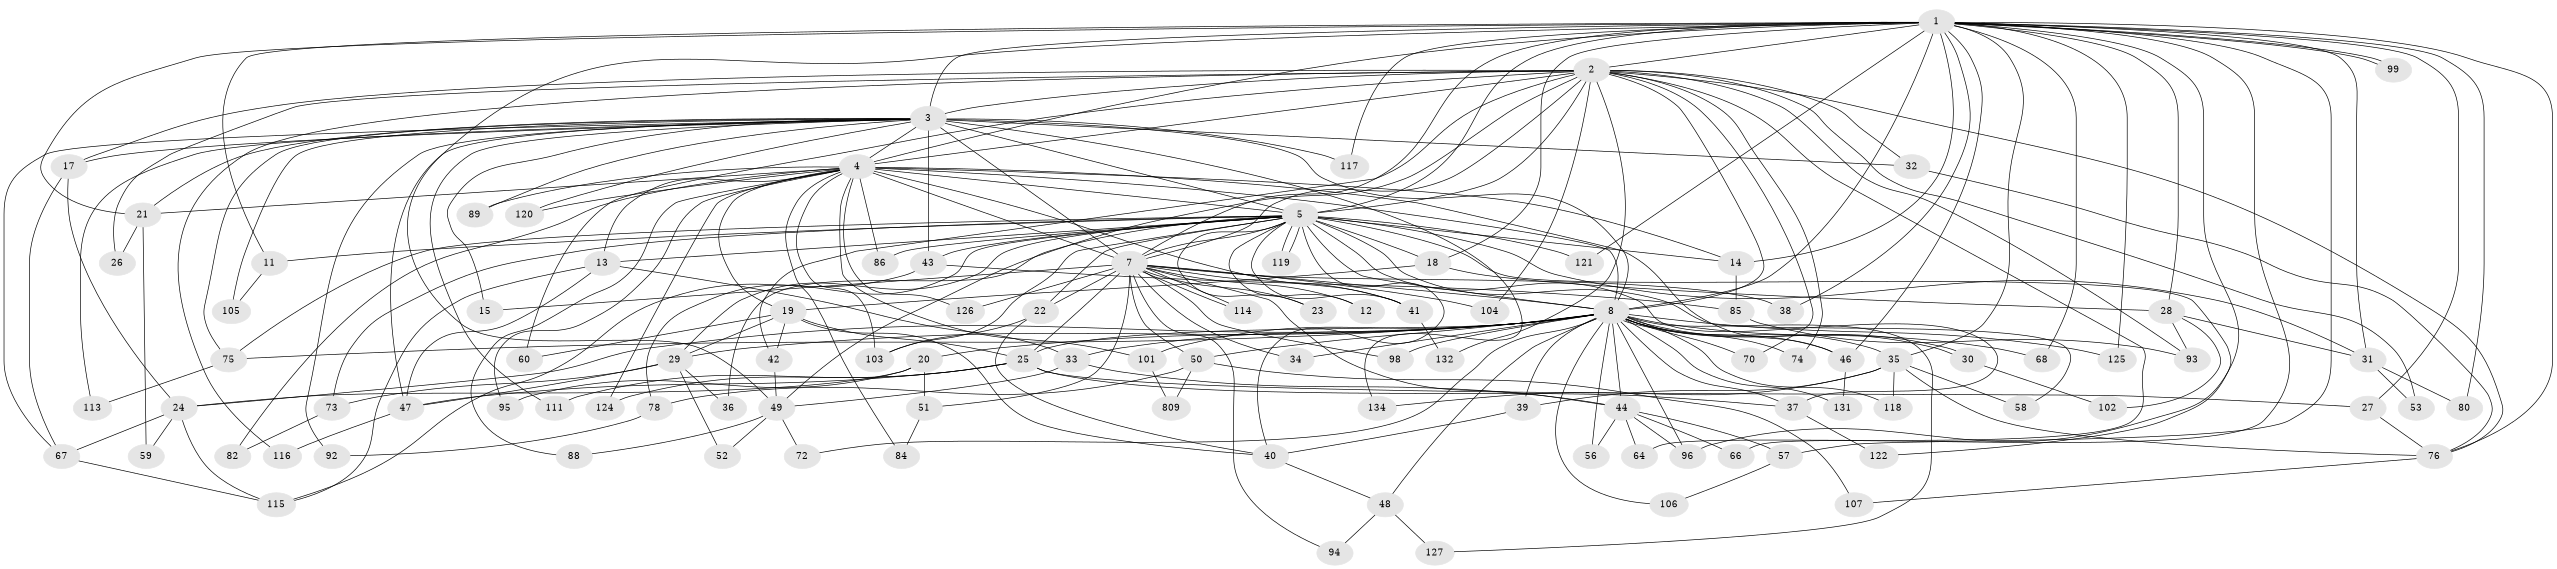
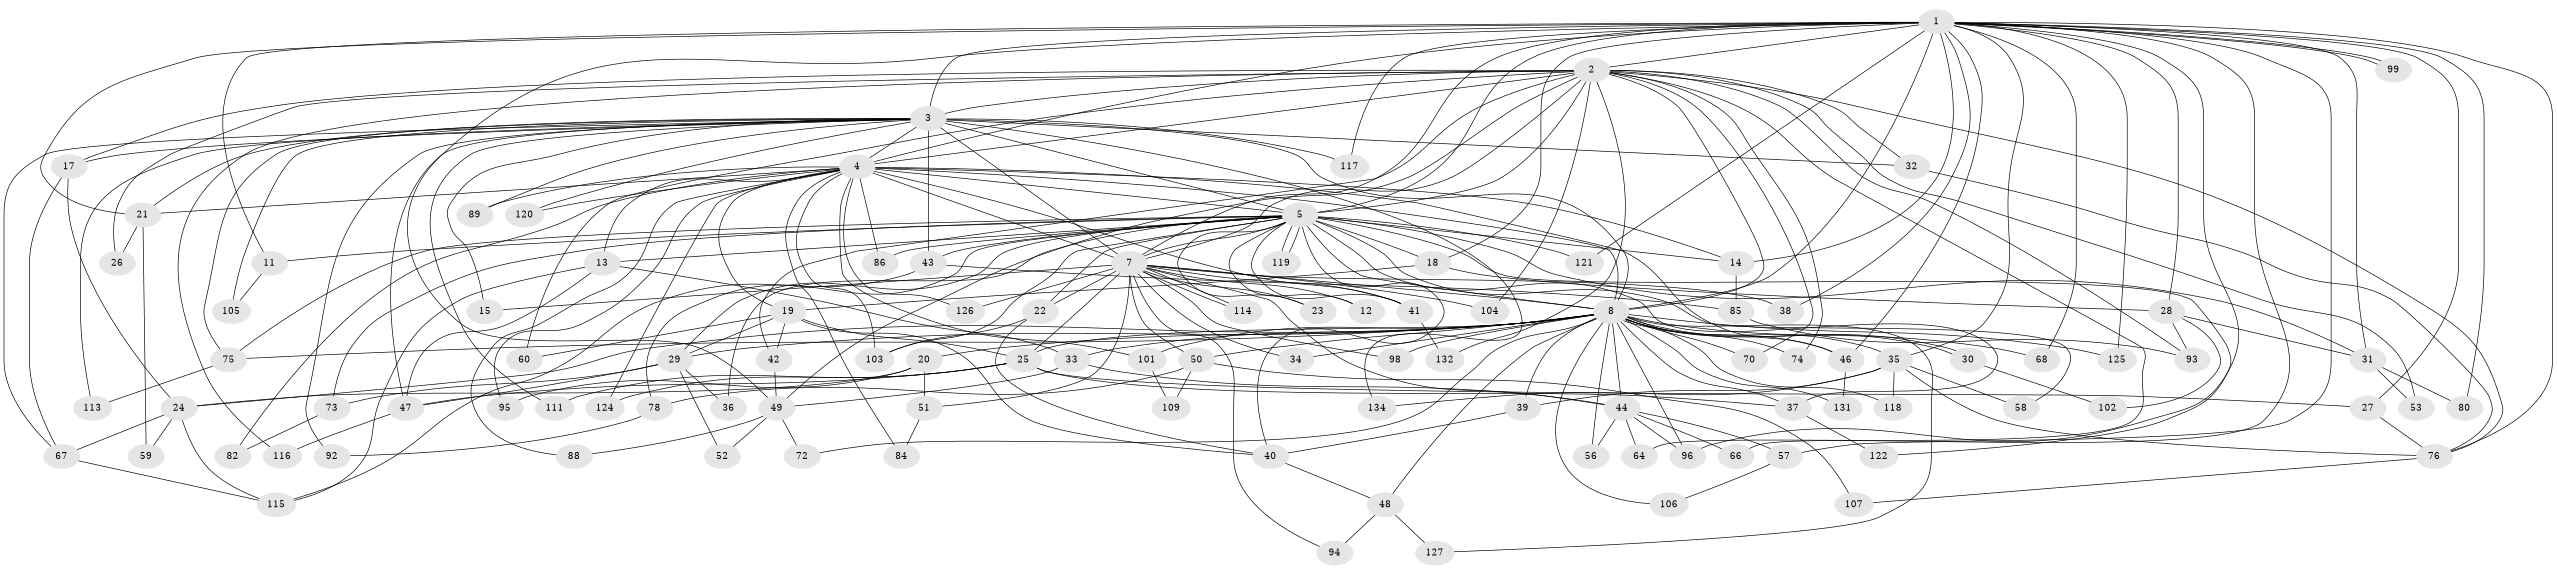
node "809": label "809" -> "109"
